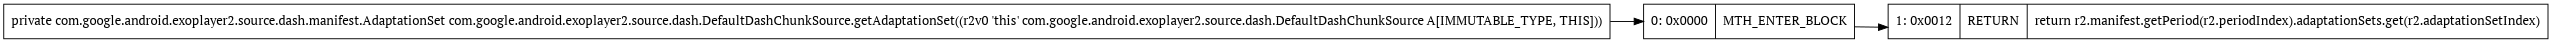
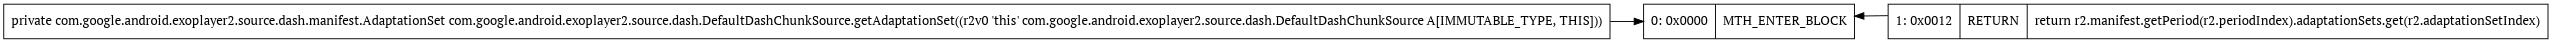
edge "0: 0x0000" -> "1: 0x0012": reversed
